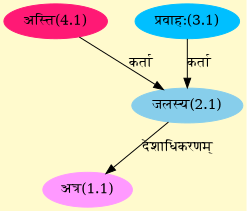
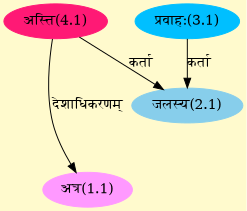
edge "जलस्य(2.1)" -> "अत्र(1.1)": now "अस्ति(4.1)" -> "अत्र(1.1)"
